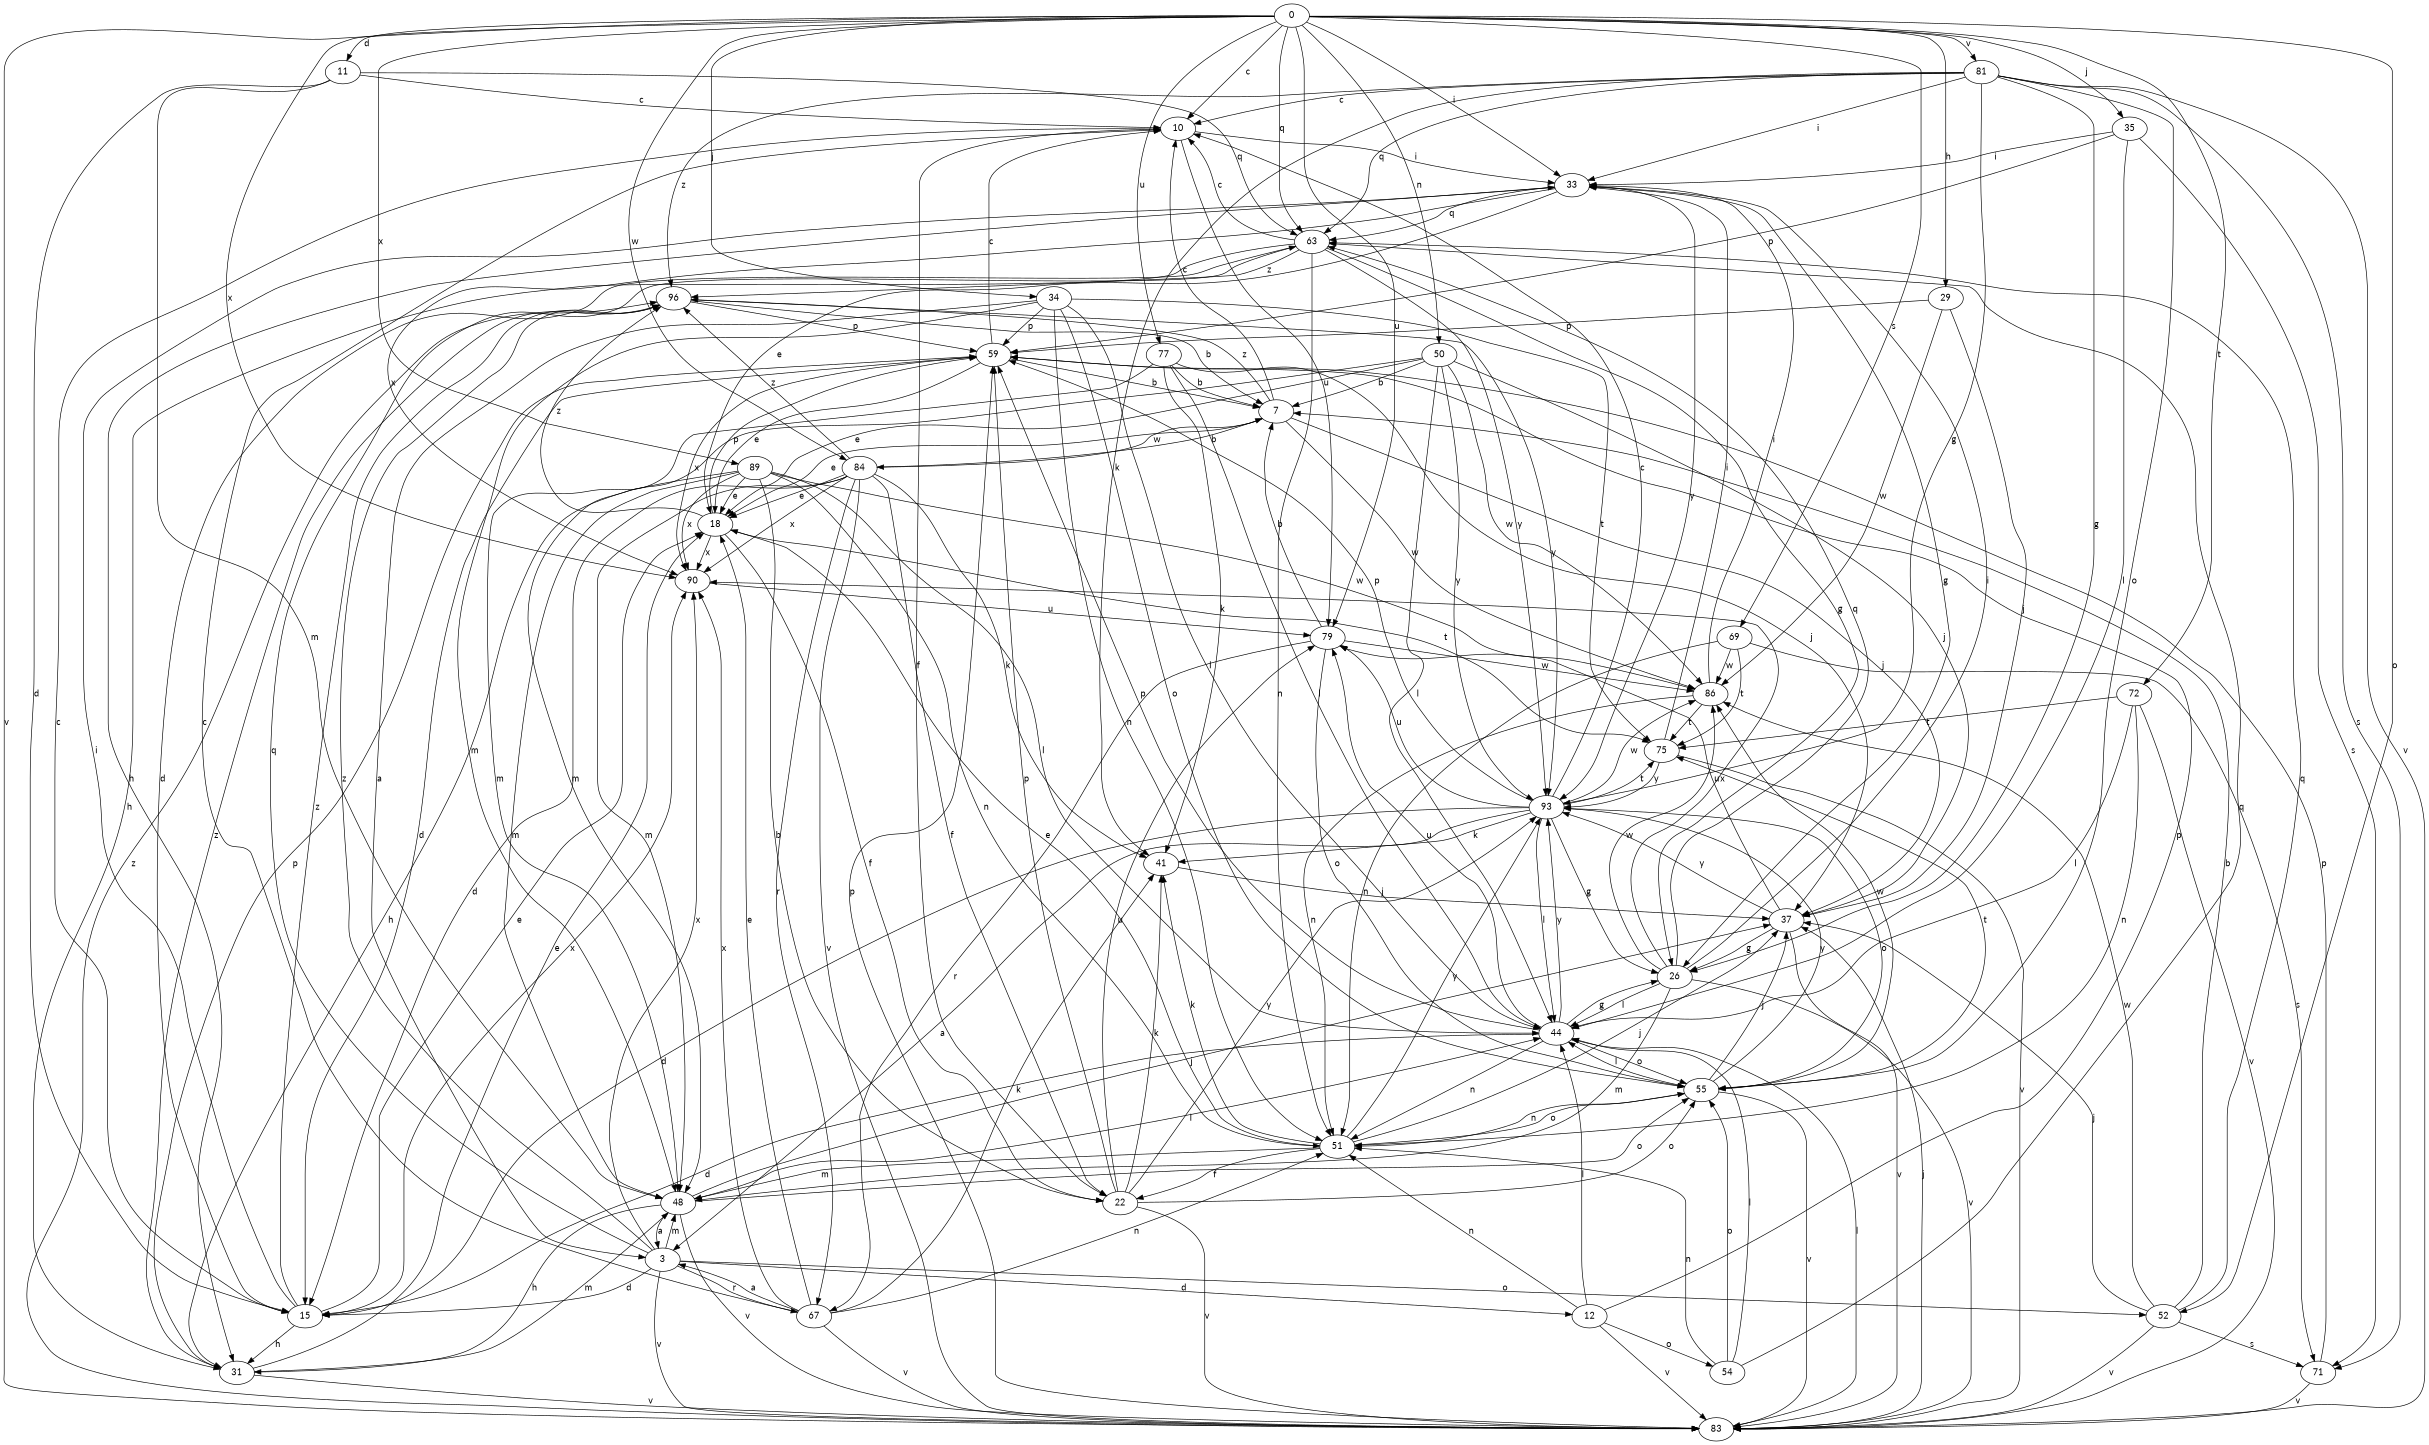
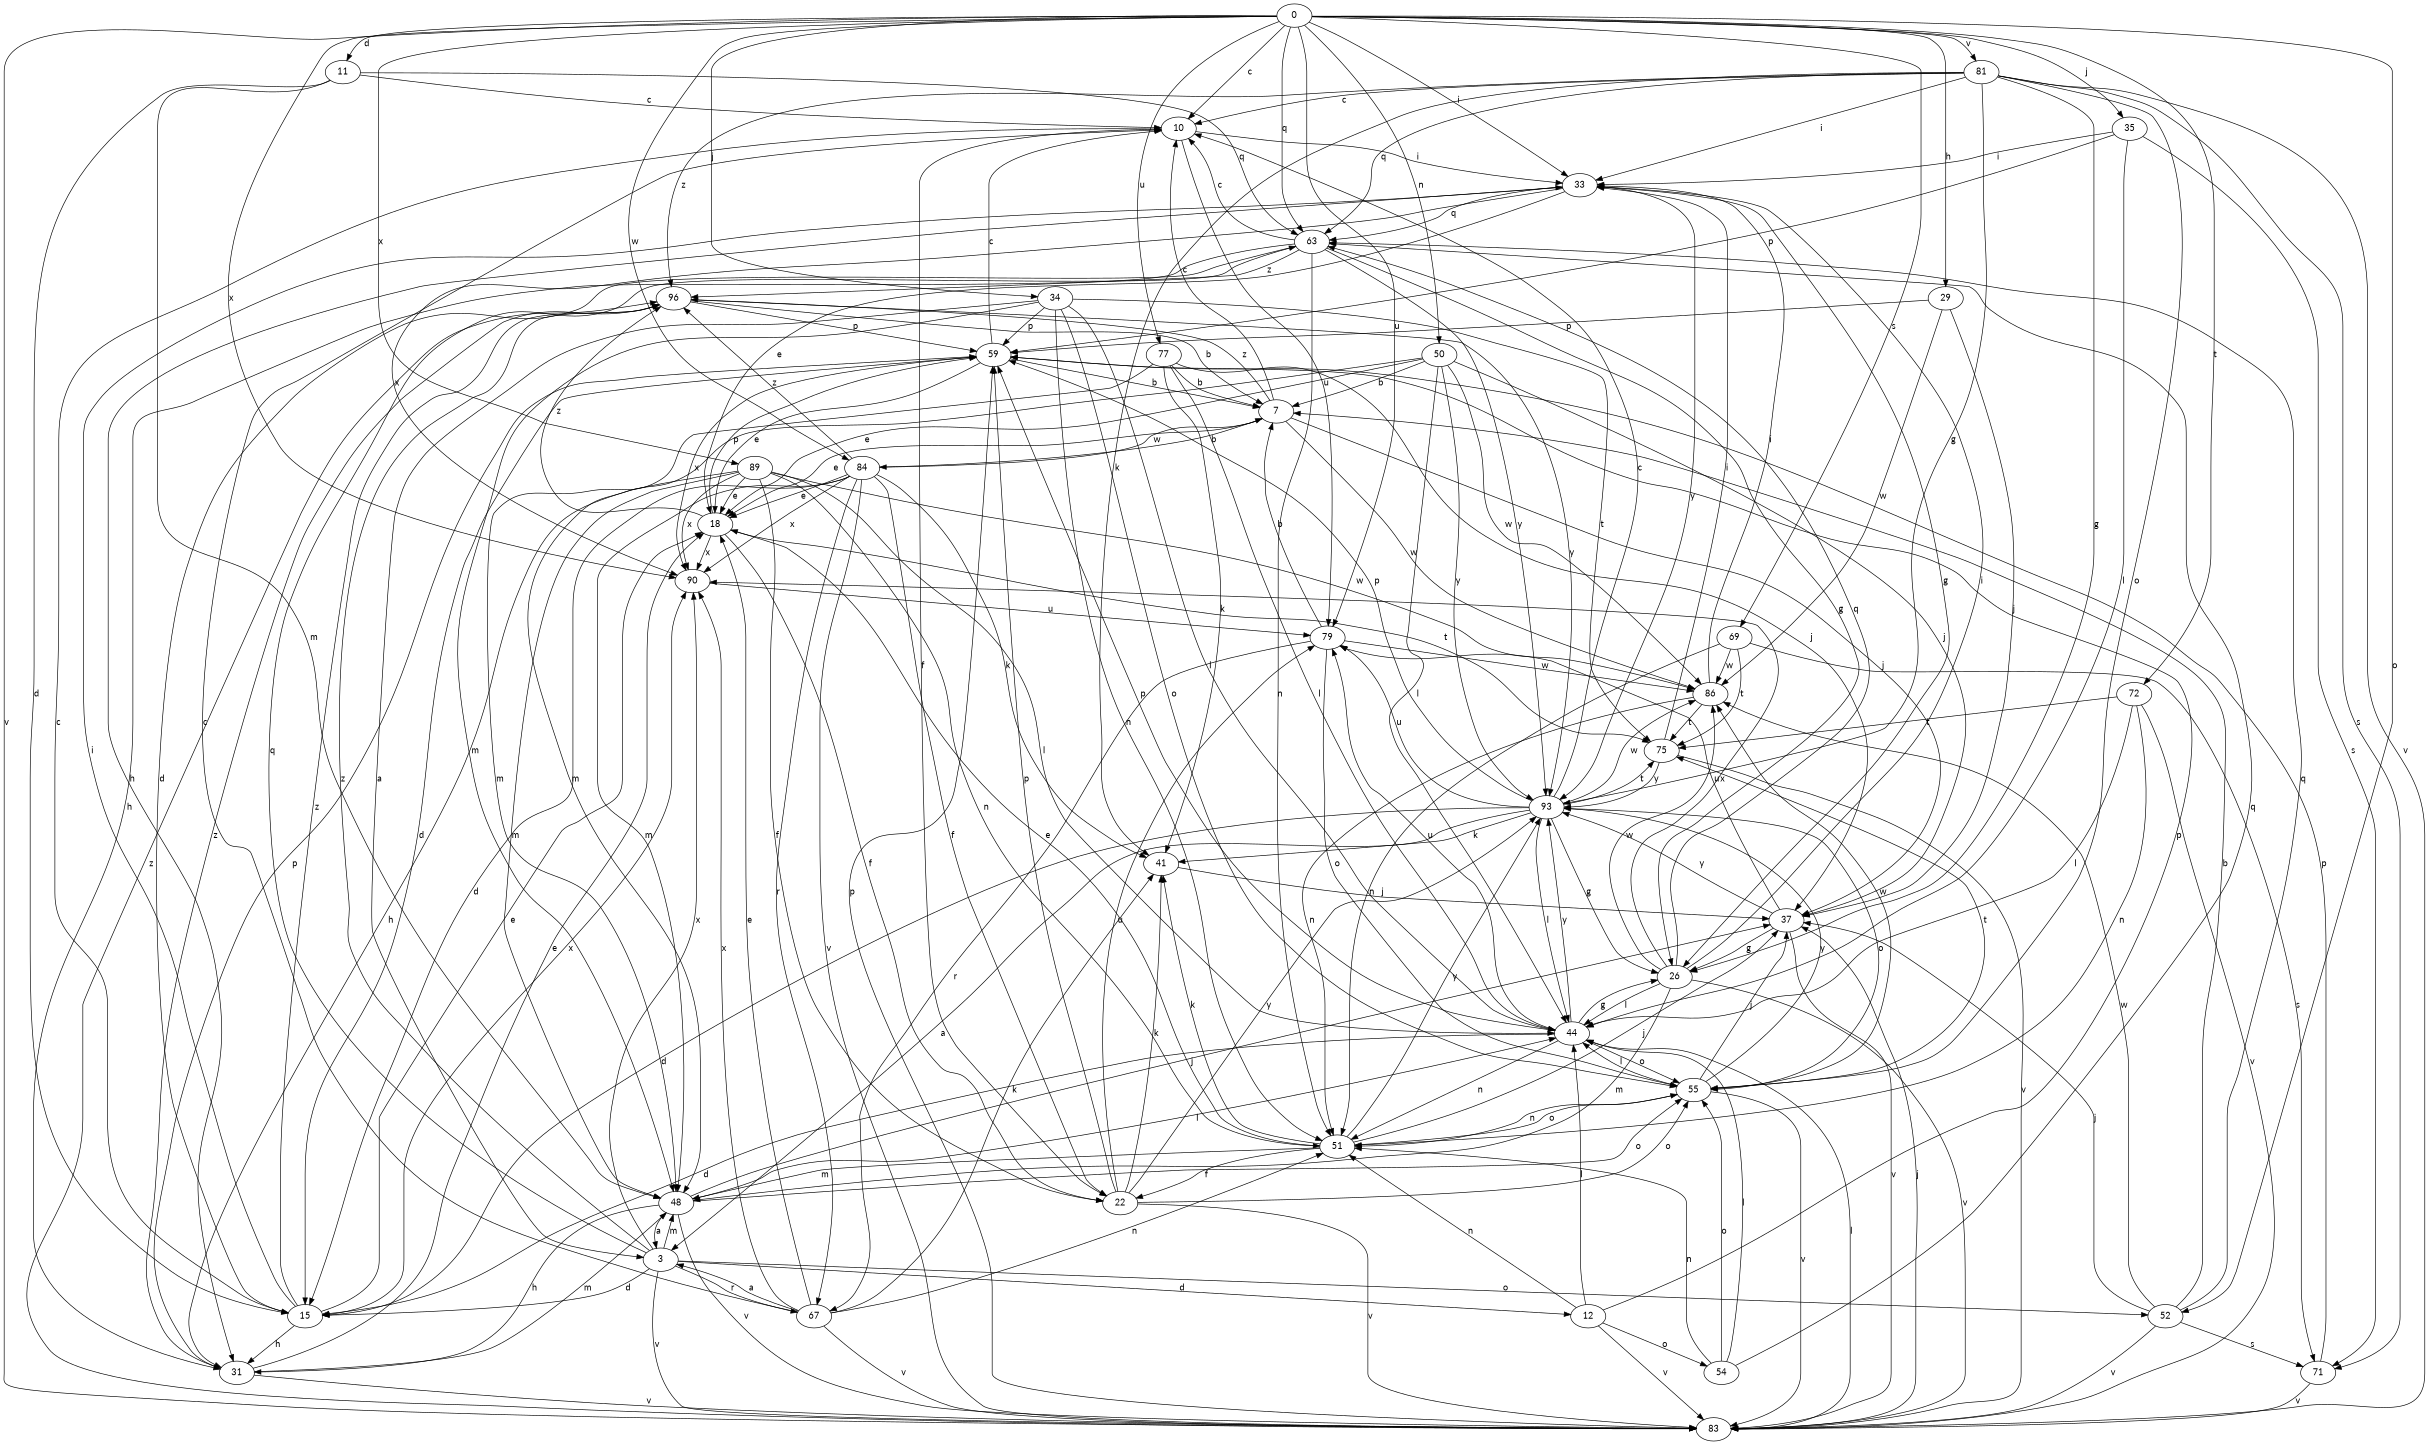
edge "89" -> "22": label "b" -> "f"
